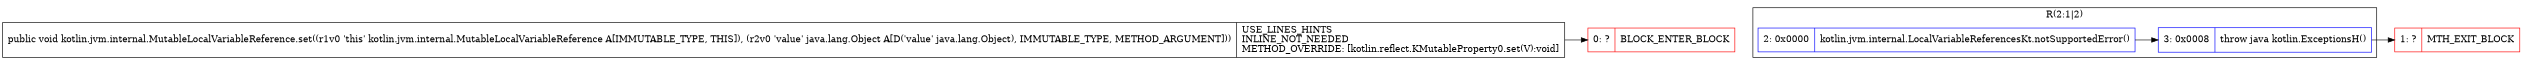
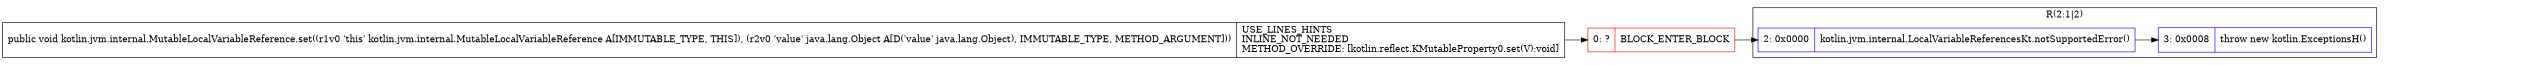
edge "0: ?" -> "2: 0x0000": added
node "3: 0x0008": text "throw java kotlin.ExceptionsH()" -> "throw new kotlin.ExceptionsH()"
node "1: ?": removed
